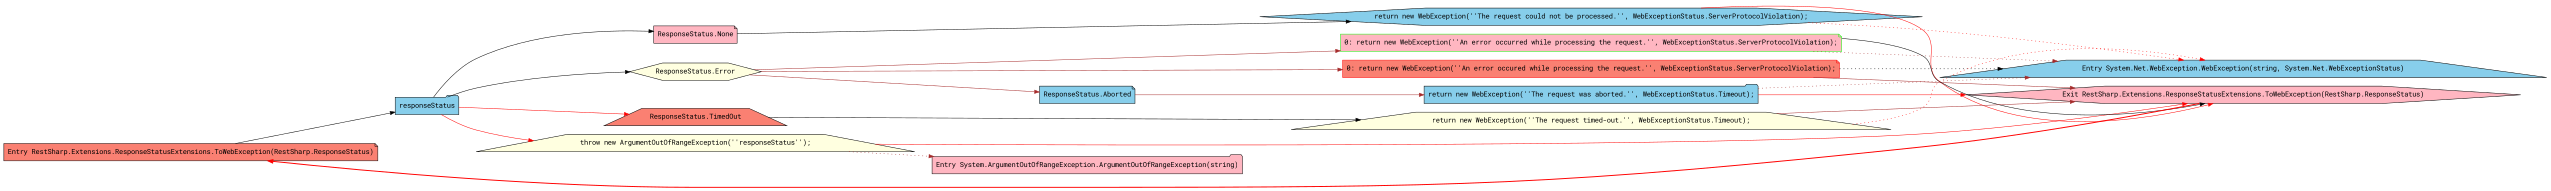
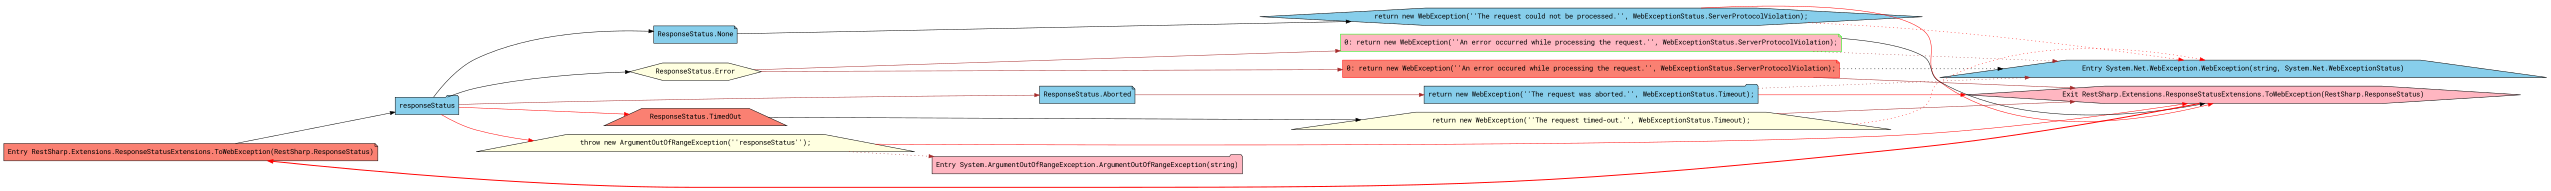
node "ResponseStatus.None": fillcolor lightpink -> skyblue
edge "ResponseStatus.Error" -> "ResponseStatus.Aborted": now "responseStatus" -> "ResponseStatus.Aborted"
